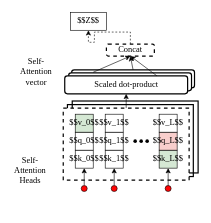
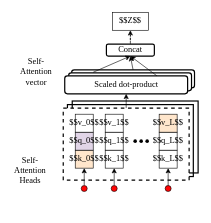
node "$$Z$$": moved (89, 21) -> (131, 21)
node "Concat": style dashed -> solid
node "$$v_0$$": fillcolor #d5e8d4 -> #ffffff
node "$$v_L$$": fillcolor #ffffff -> #ffe6cc
node "$$q_0$$": fillcolor #ffffff -> #e1d5e7
node "$$q_L$$": fillcolor #f8cecc -> #ffffff
node "$$k_0$$": fillcolor #ffffff -> #ffe6cc
node "$$k_L$$": fillcolor #d5e8d4 -> #ffffff
